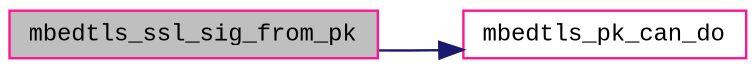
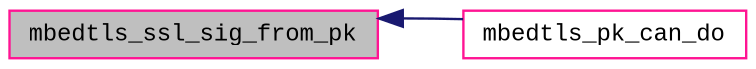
edge "mbedtls_ssl_sig_from_pk" -> "mbedtls_pk_can_do": reversed
